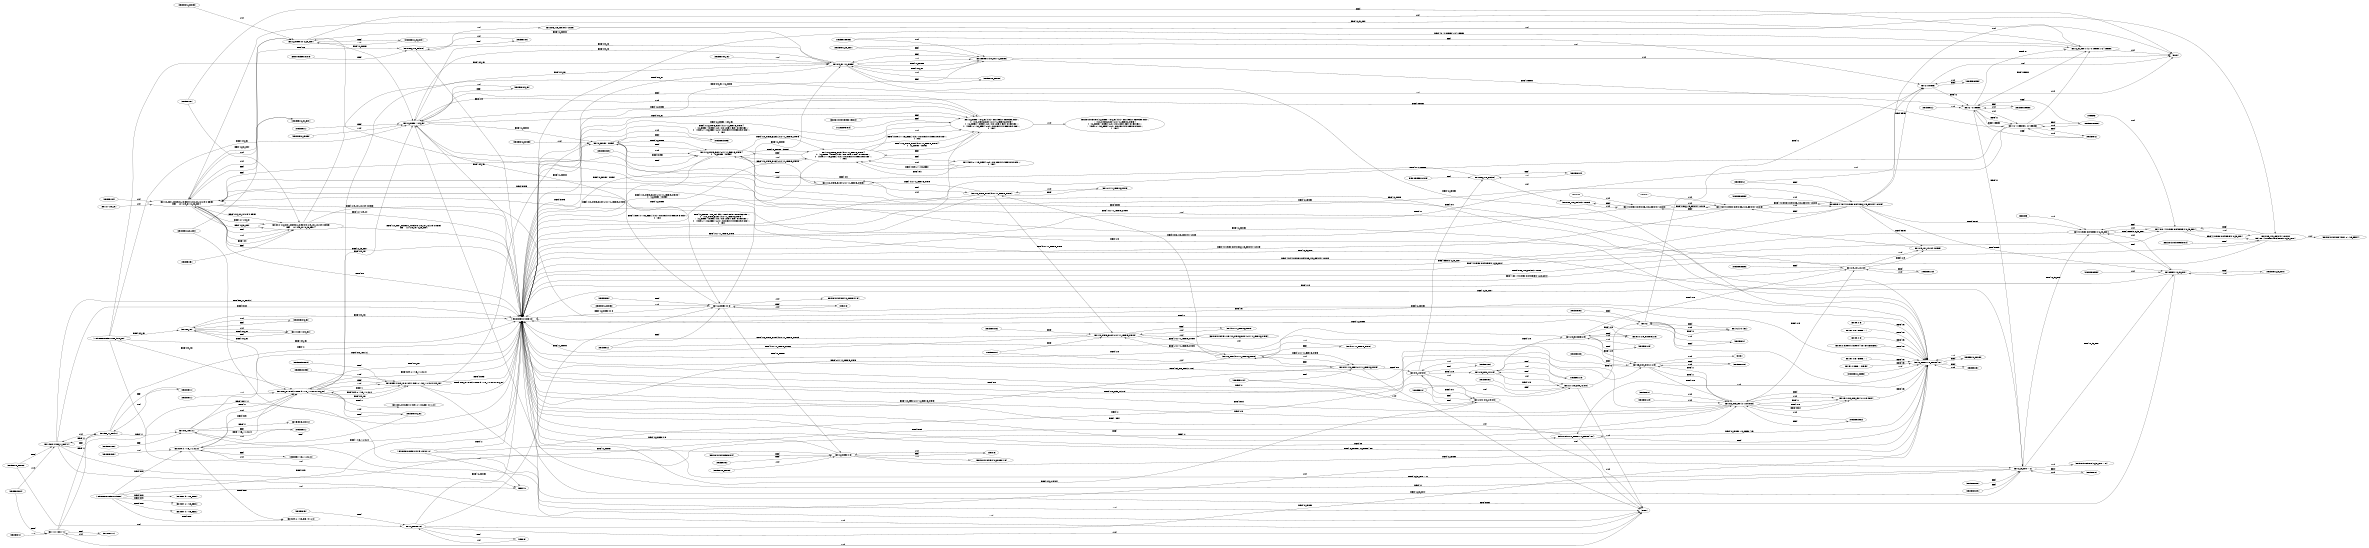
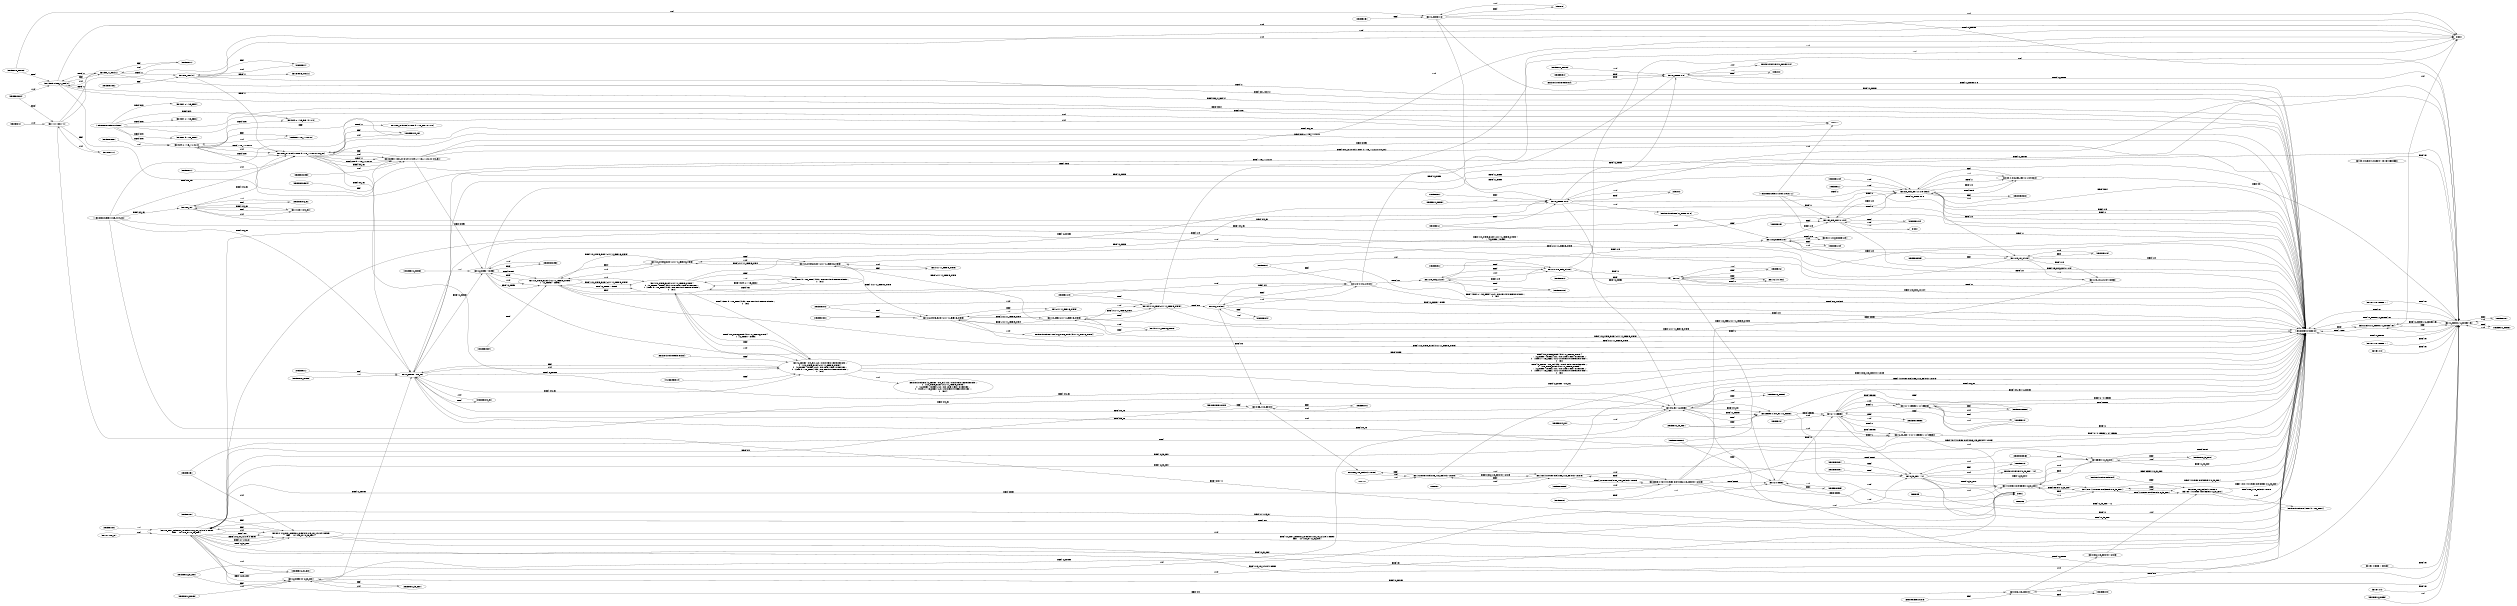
edge "(Call,(sz <= needed) ? sz : needed)" -> "(Call,sz_to_copy = (sz <= needed) ? sz : needed)": removed, label "AST:"
edge "(Call,sz_copied == 0)" -> "(Call,sz_copied < buf_len)": reversed
edge "(MethodReturn,static int)" -> "(Call,sz_copied < target)": reversed
edge "(Call,err = msg_errcode(msg))" -> "(Call,msg_errcode(msg))": now "(ControlStructure,if (sz_copied == 0))" -> "(Call,msg_errcode(msg))"
edge "(Call,buf_msg(buf))" -> "(Call,msg_data_sz(msg))": now "(Call,msg = buf_msg(buf))" -> "(Call,msg_data_sz(msg))"
node "(Call,sz = msg_data_sz(void))": label "(Call,sz = msg_data_sz(void))" -> "(Call,sz = msg_data_sz(msg))"
